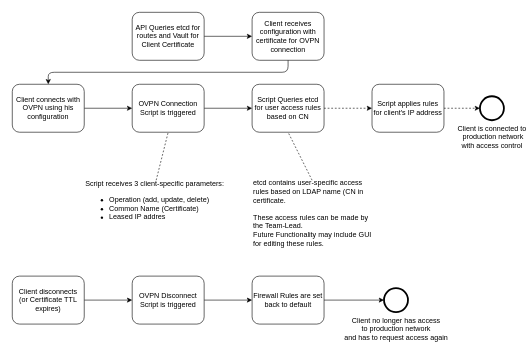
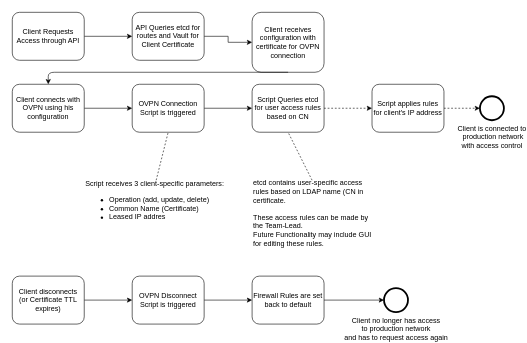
node "Client Requests Access through API": added
edge "Client Requests Access through API" -> "API Queries etcd for routes and Vault for Client Certificate": added
node "Client receives configuration with certificate for OVPN connection": size 72x48 -> 72x60
